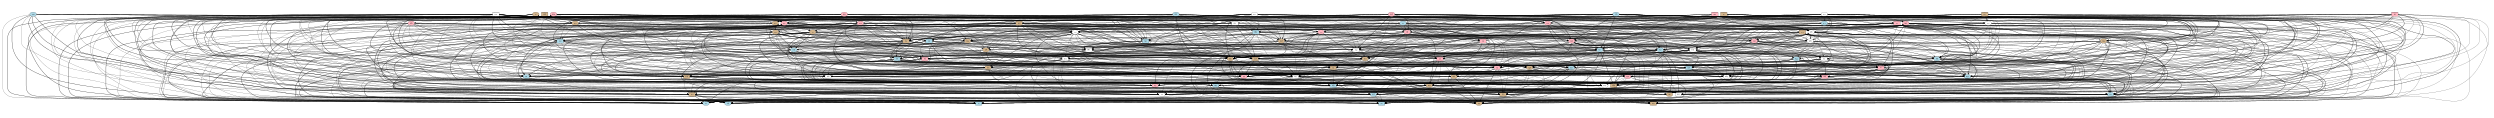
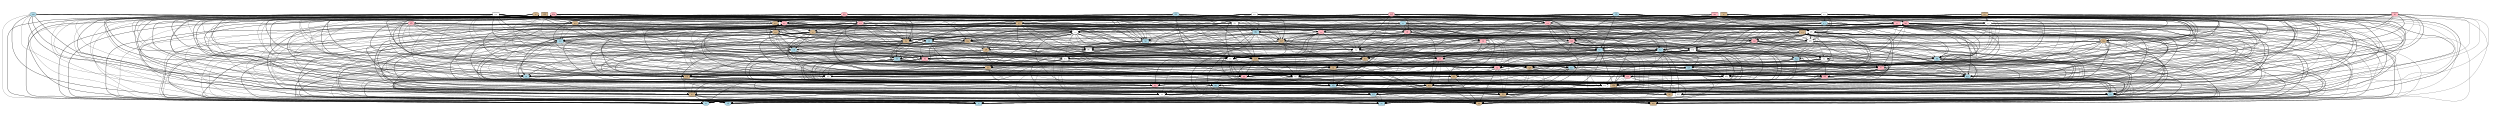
node "n16": fillcolor tan -> white
